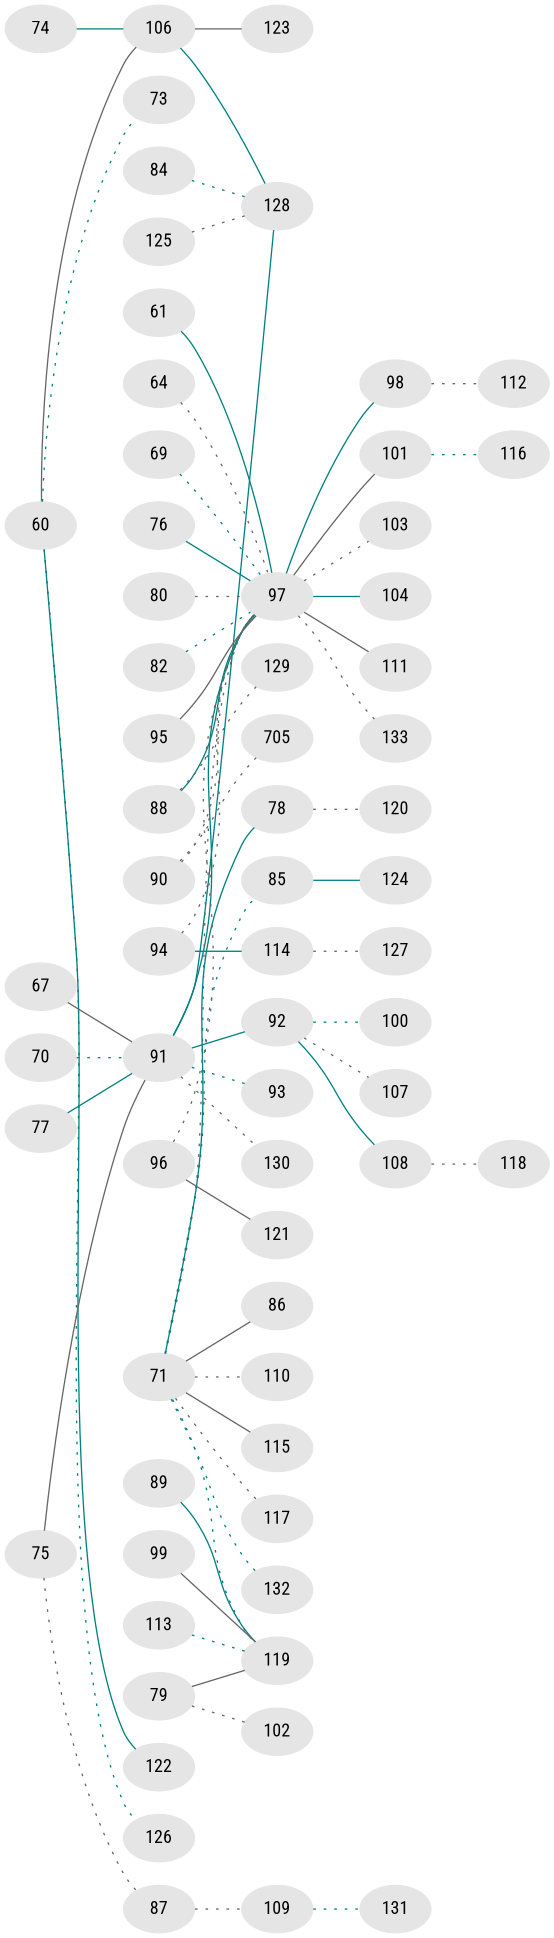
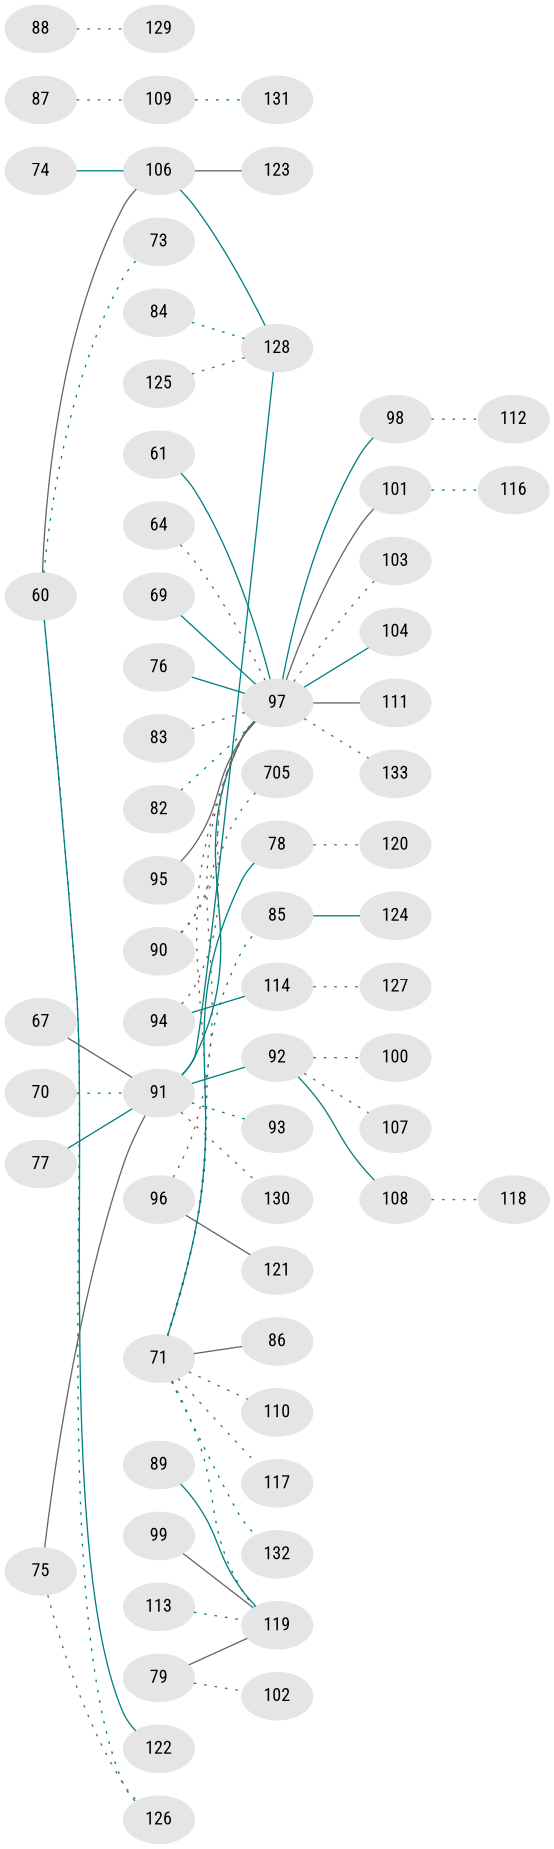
edge "69" -- "97": style dotted -> solid
node "80": label "80" -> "83"
edge "97" -- "88": removed
node "115": removed
edge "75" -- "87": now "75" -- "126"
